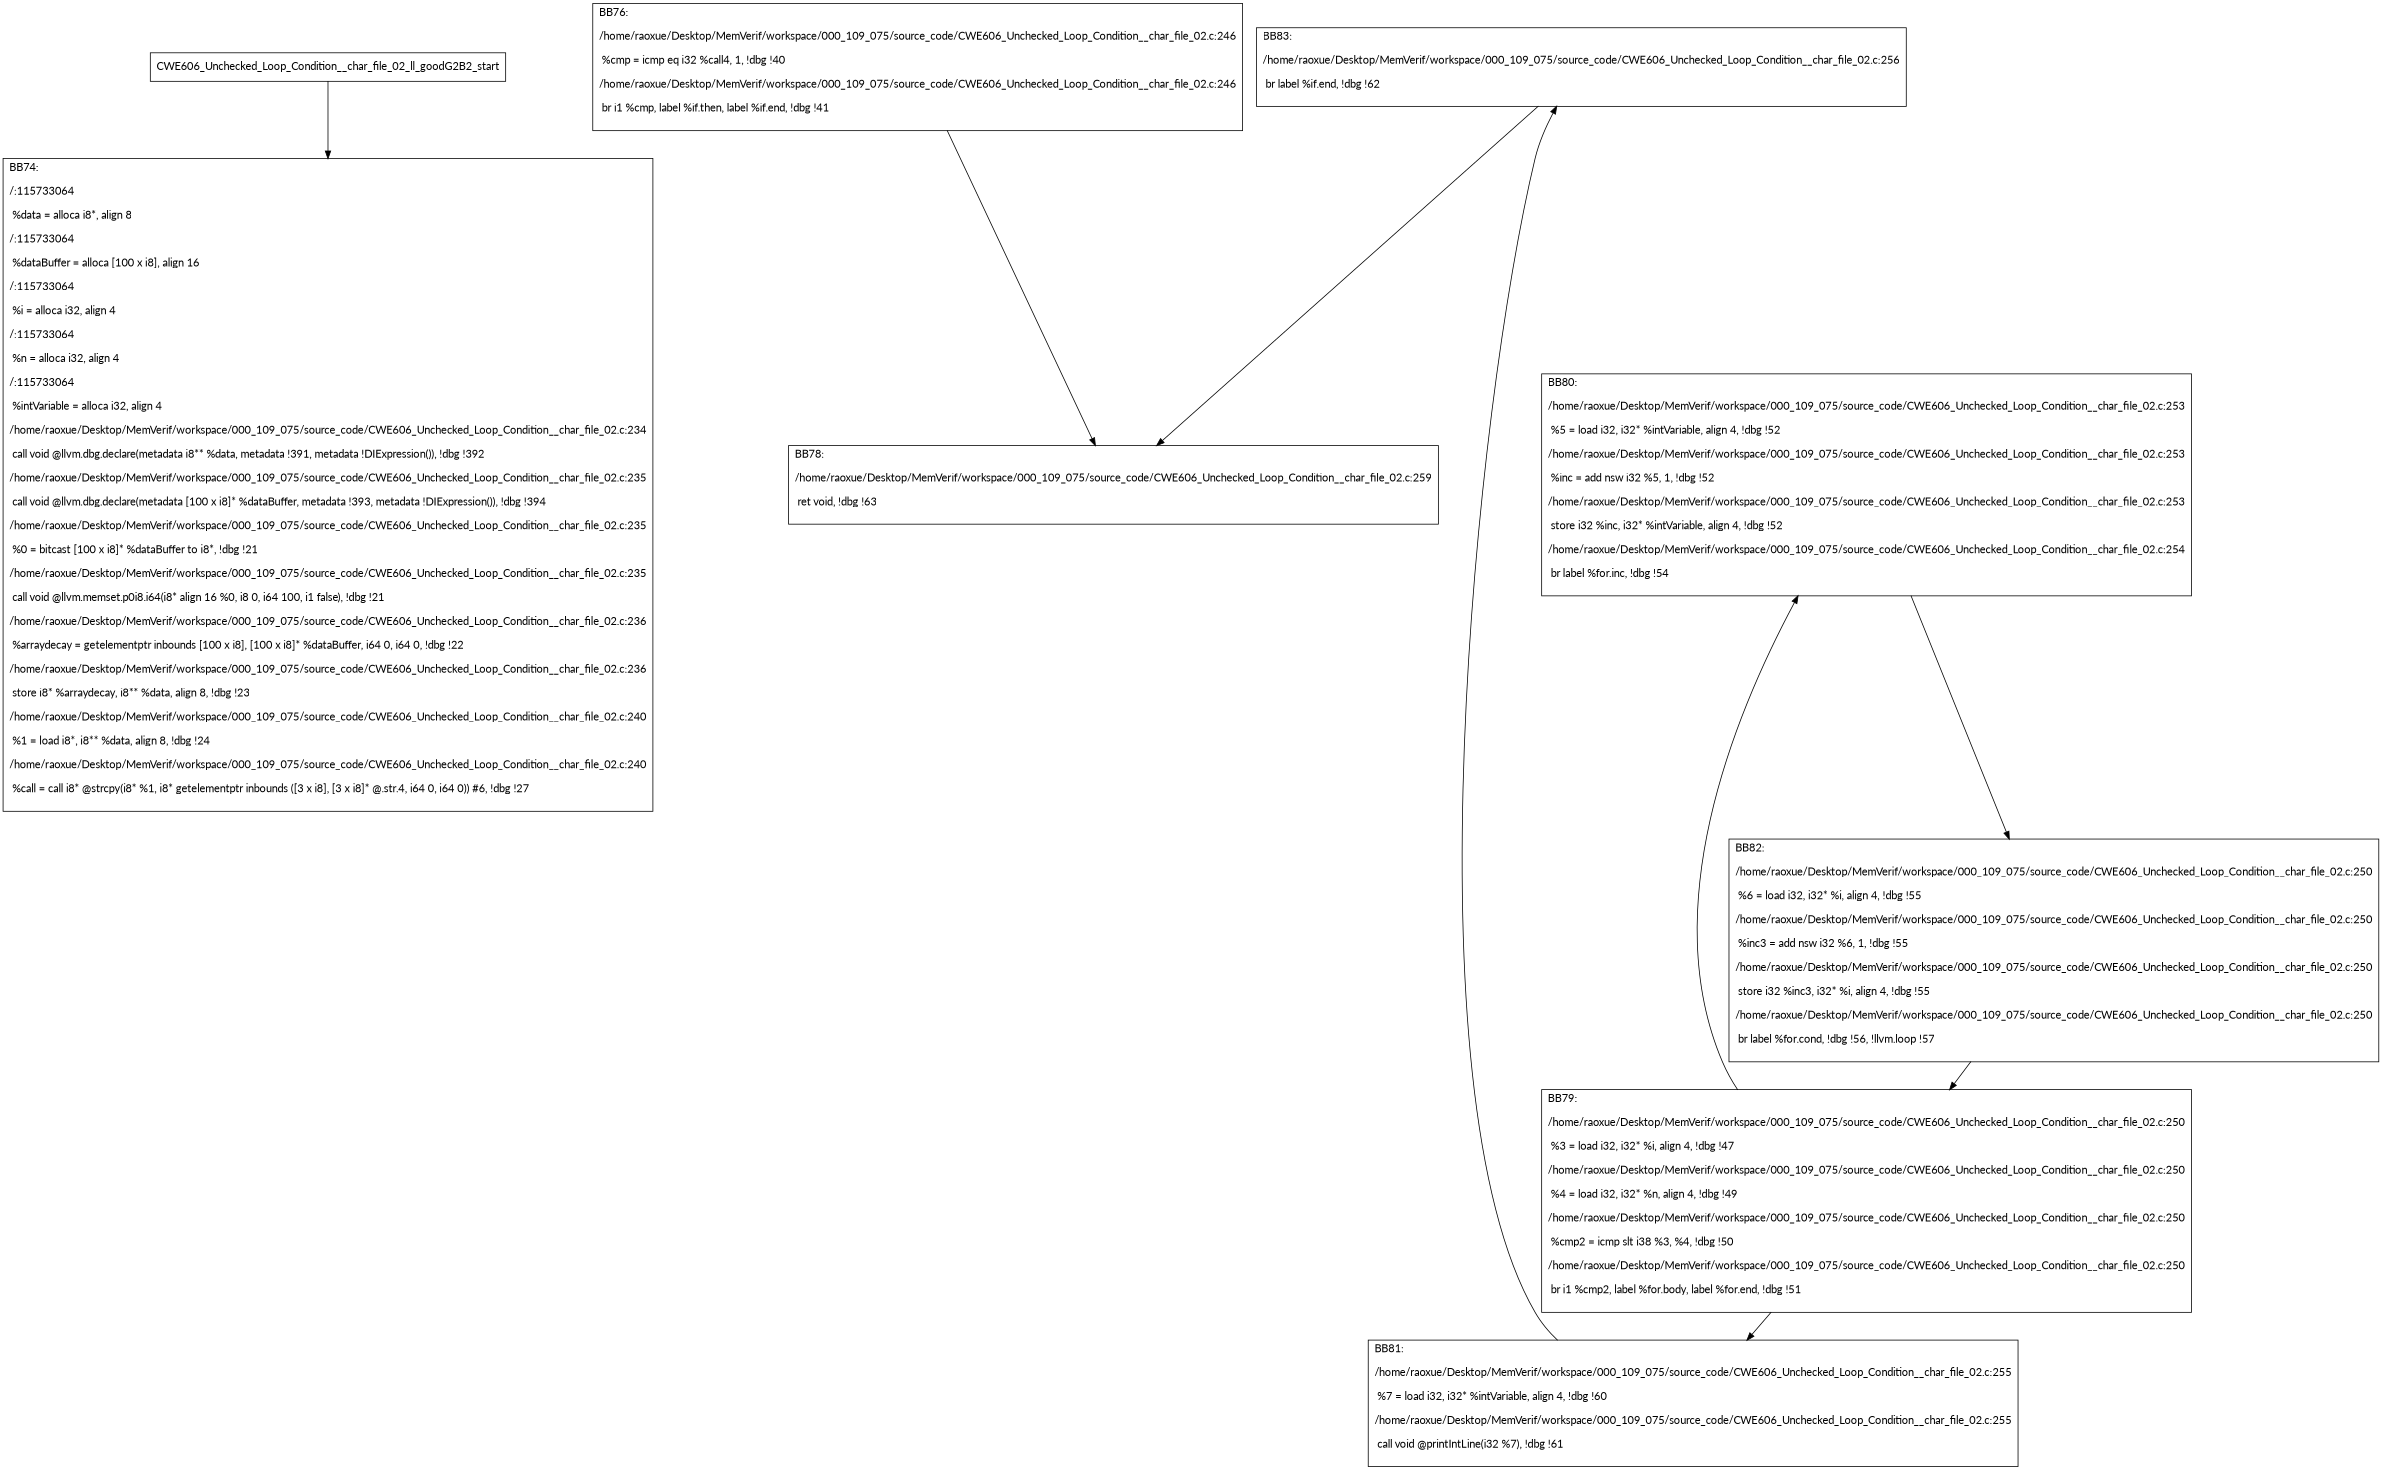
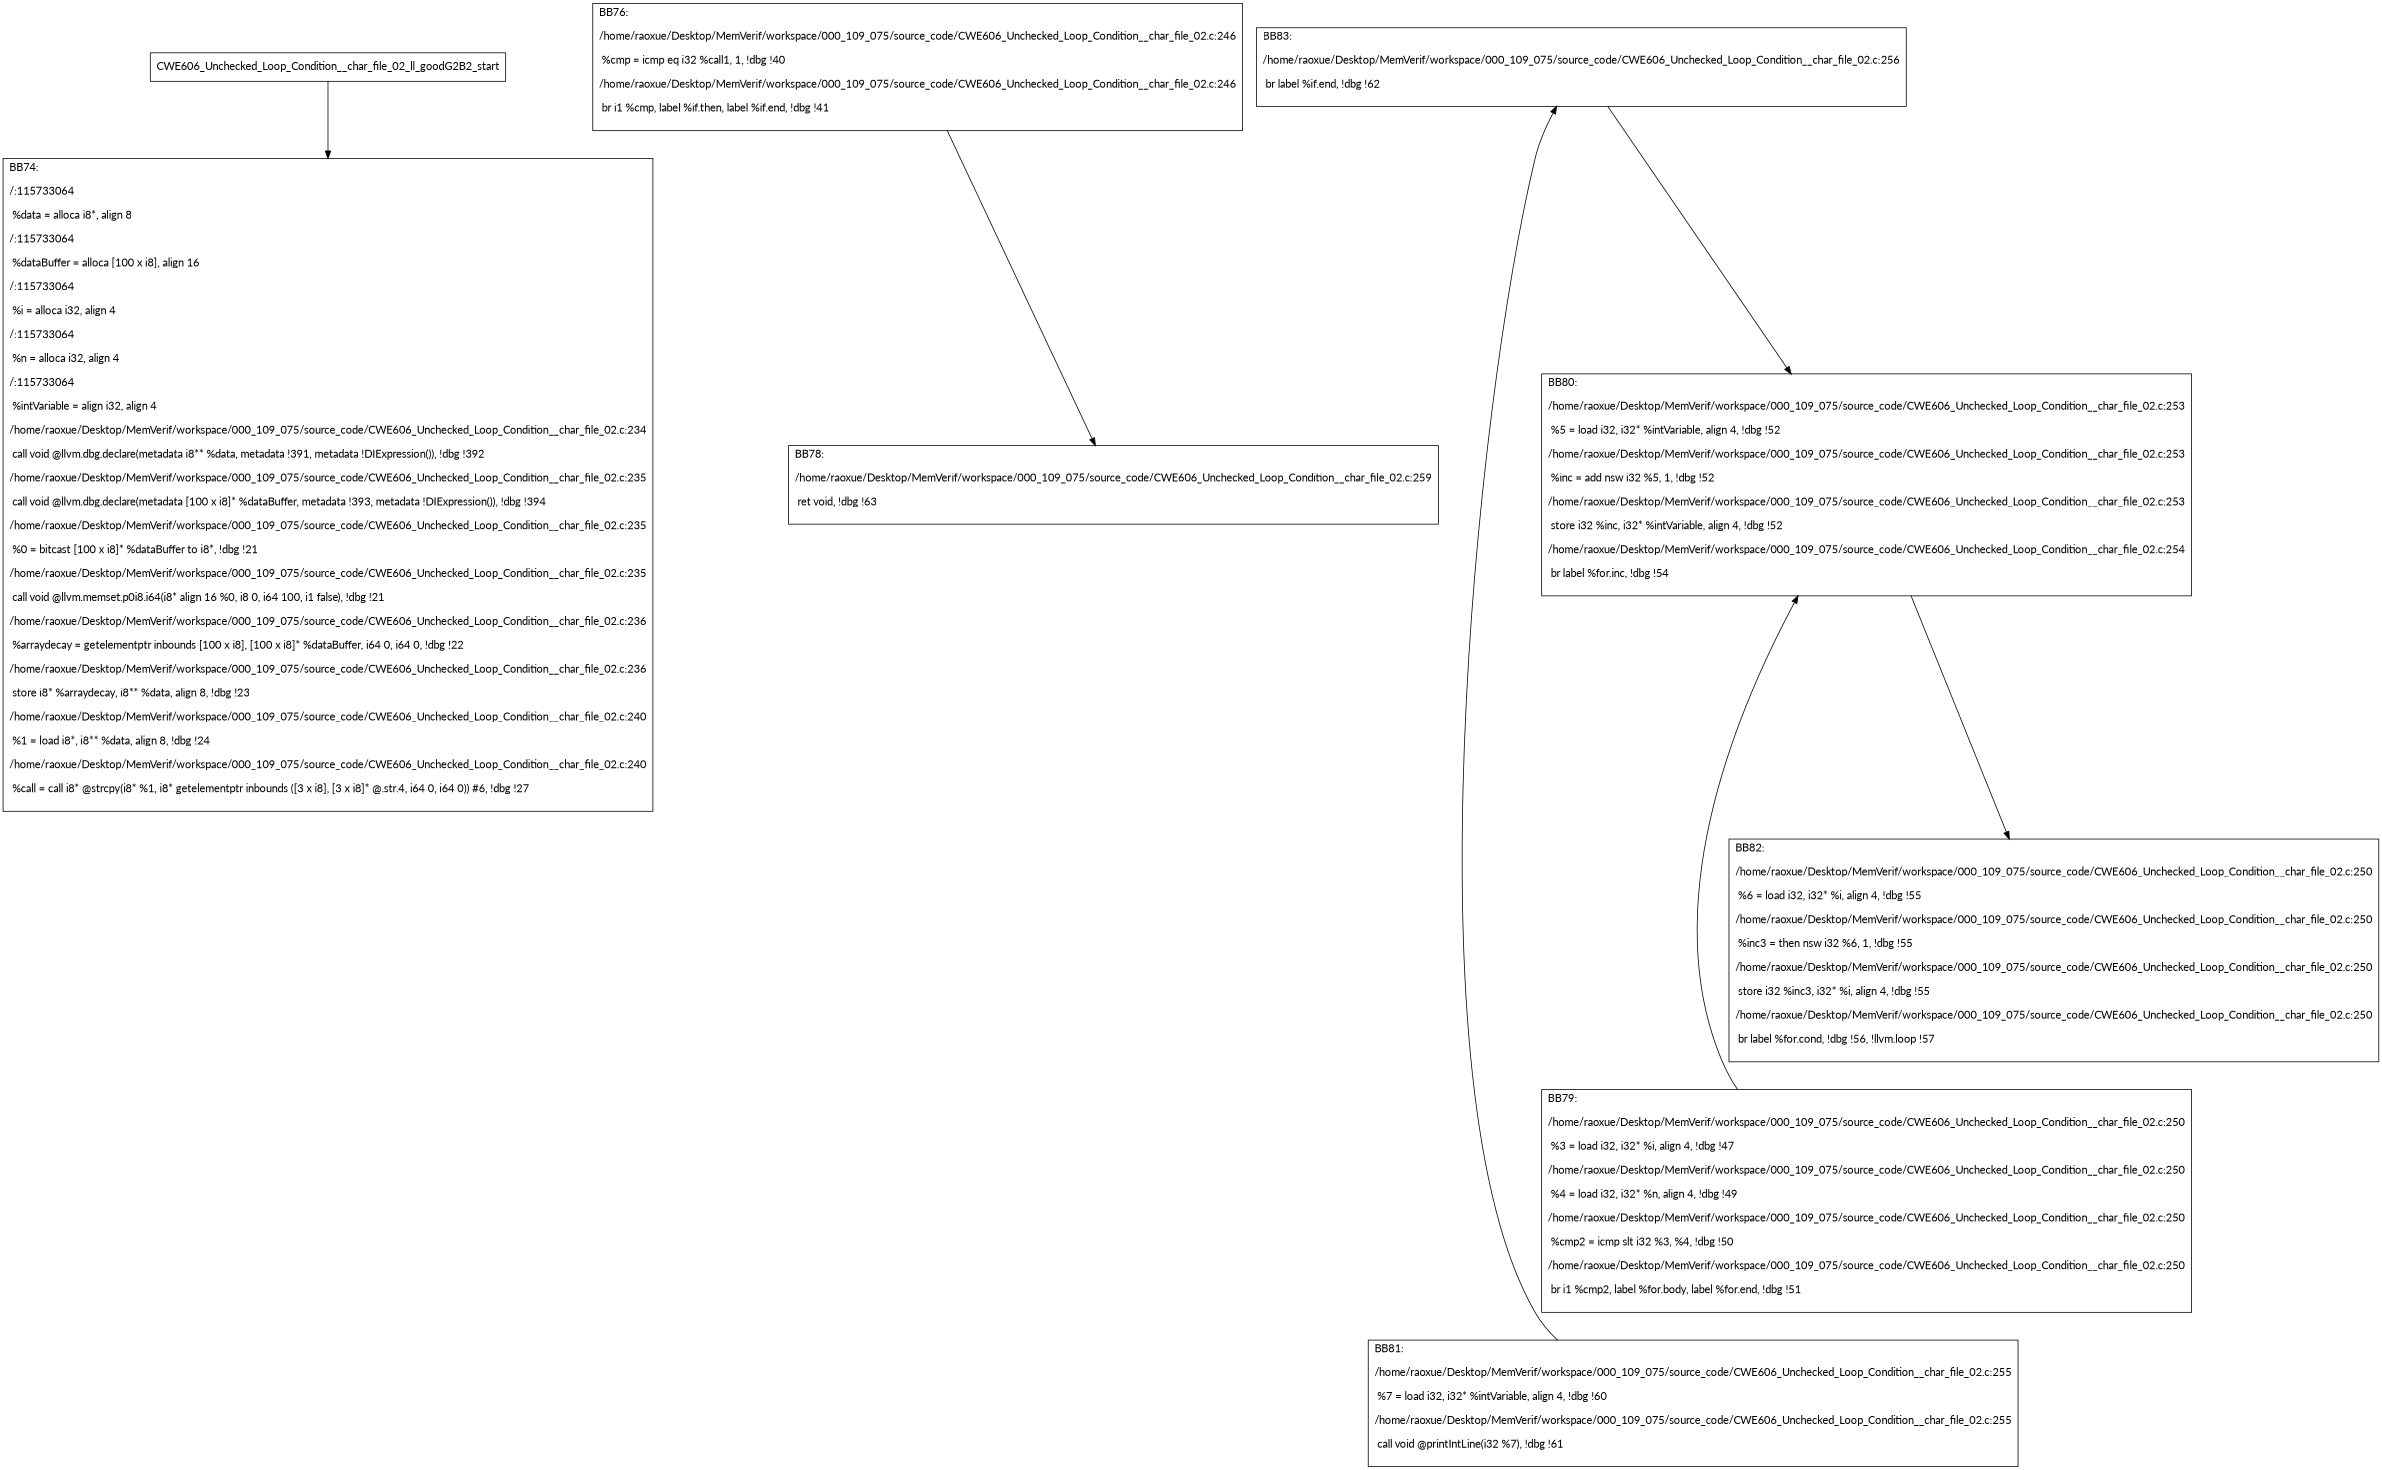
node "BB76:": text "%cmp = icmp eq i32 %call4, 1, !dbg !40" -> "%cmp = icmp eq i32 %call1, 1, !dbg !40"
edge "BB83:" -> "BB78:": now "BB83:" -> "BB80:"
node "BB74:": text "%intVariable = alloca i32, align 4" -> "%intVariable = align i32, align 4"
node "BB82:": text "%inc3 = add nsw i32 %6, 1, !dbg !55" -> "%inc3 = then nsw i32 %6, 1, !dbg !55"
edge "BB82:" -> "BB79:": removed
node "BB79:": text "%cmp2 = icmp slt i38 %3, %4, !dbg !50" -> "%cmp2 = icmp slt i32 %3, %4, !dbg !50"
edge "BB79:" -> "BB81:": removed
